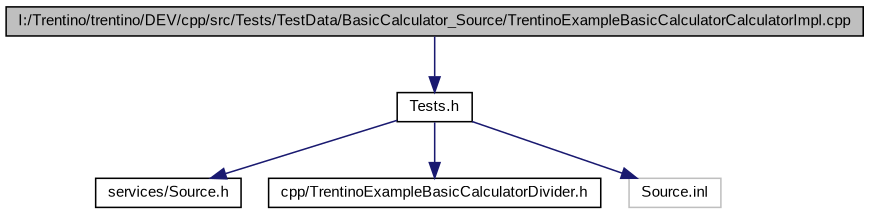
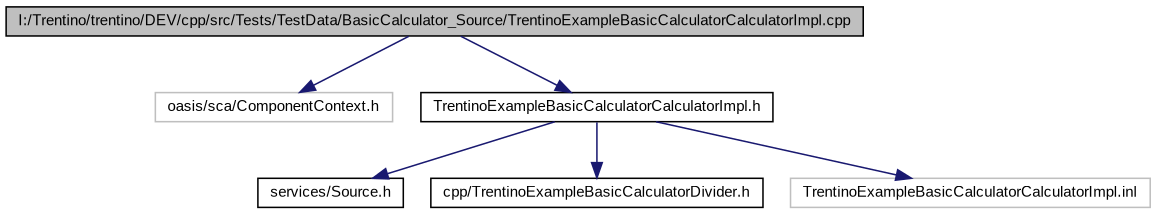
node "oasis/sca/ComponentContext.h": added
node "Tests.h": label "Tests.h" -> "TrentinoExampleBasicCalculatorCalculatorImpl.h"
node "Source.inl": label "Source.inl" -> "TrentinoExampleBasicCalculatorCalculatorImpl.inl"
